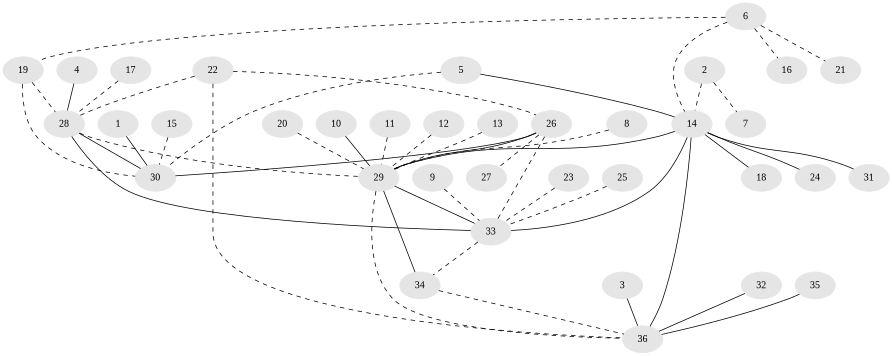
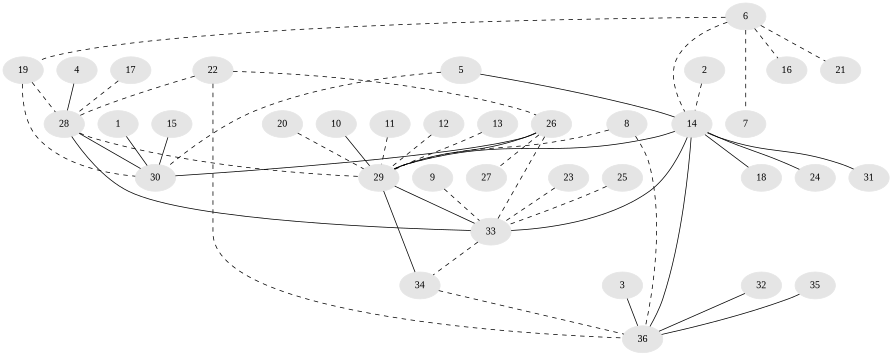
edge "2" -- "7": now "6" -- "7"
edge "15" -- "30": style dashed -> solid
edge "29" -- "36": now "8" -- "36"
